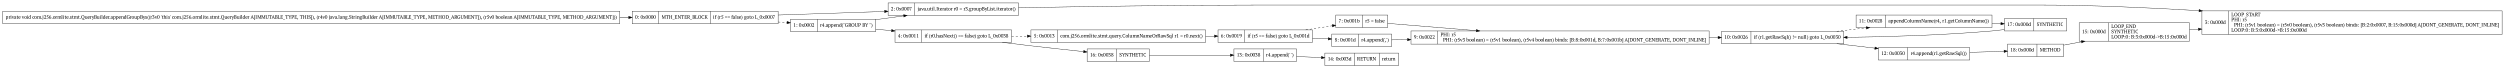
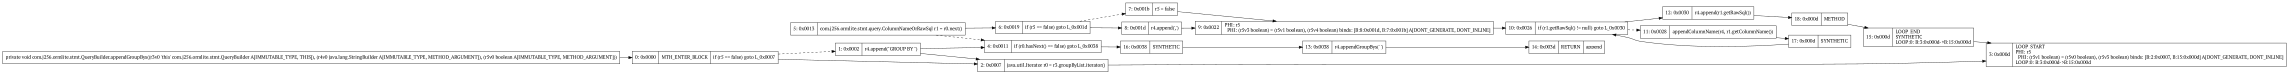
edge "4: 0x0011" -> "5: 0x0013": reversed
node "13: 0x0038": text "r4.append(' ')" -> "r4.appendGroupBys(' ')"
node "14: 0x003d": text "return" -> "append"
